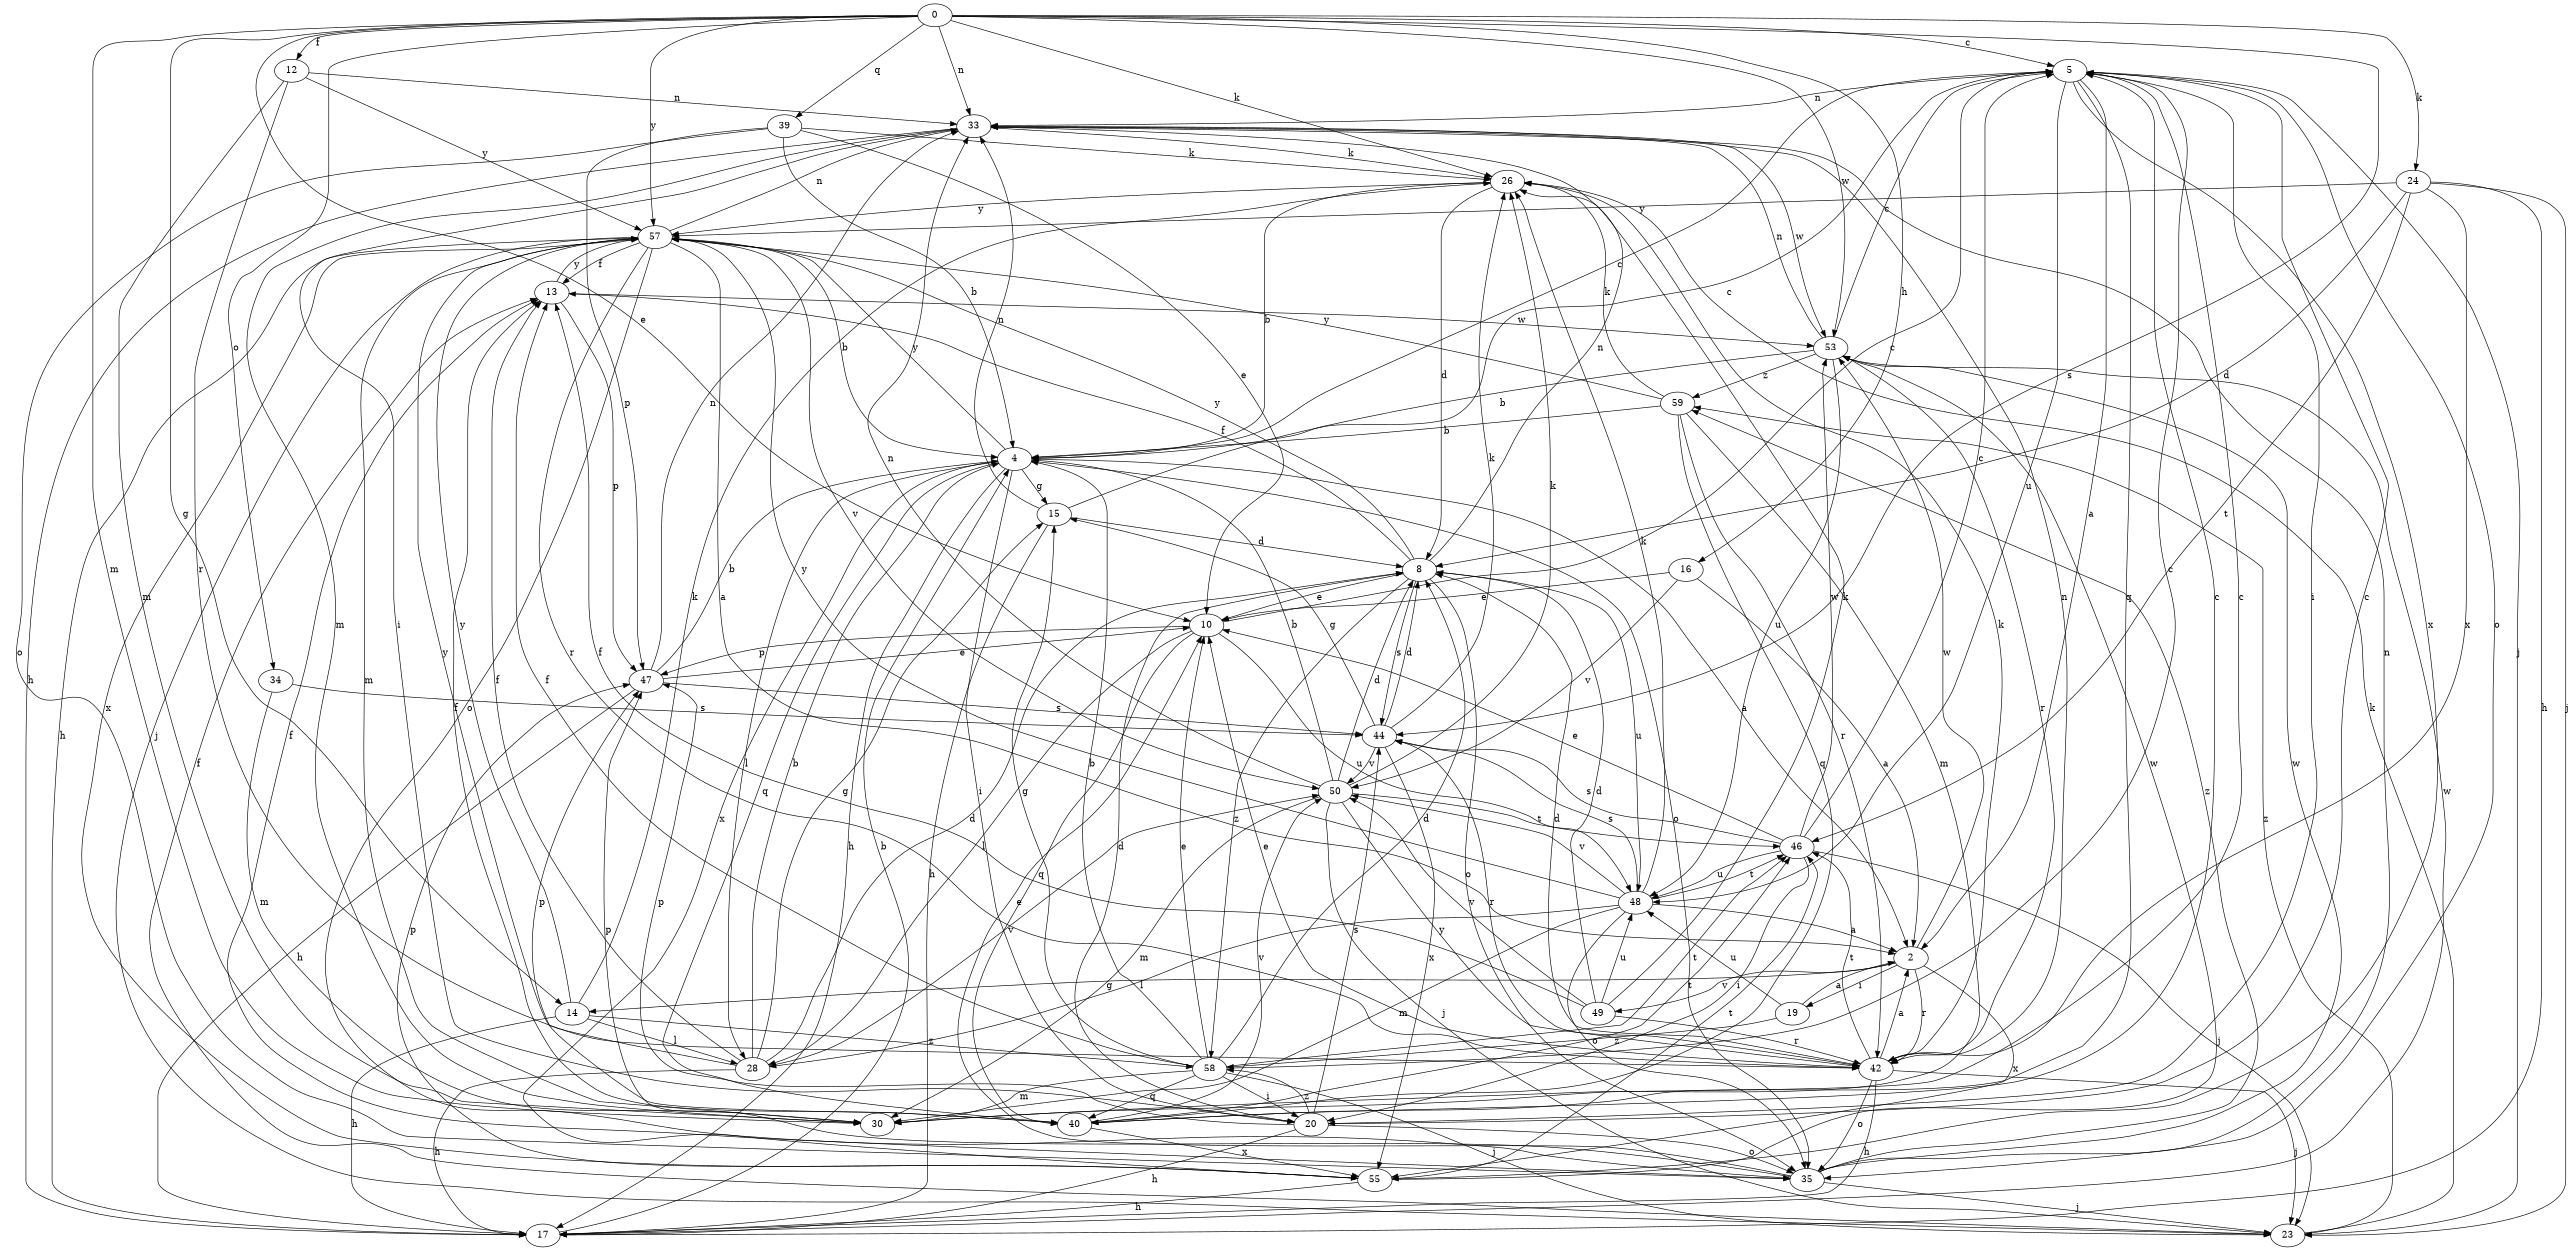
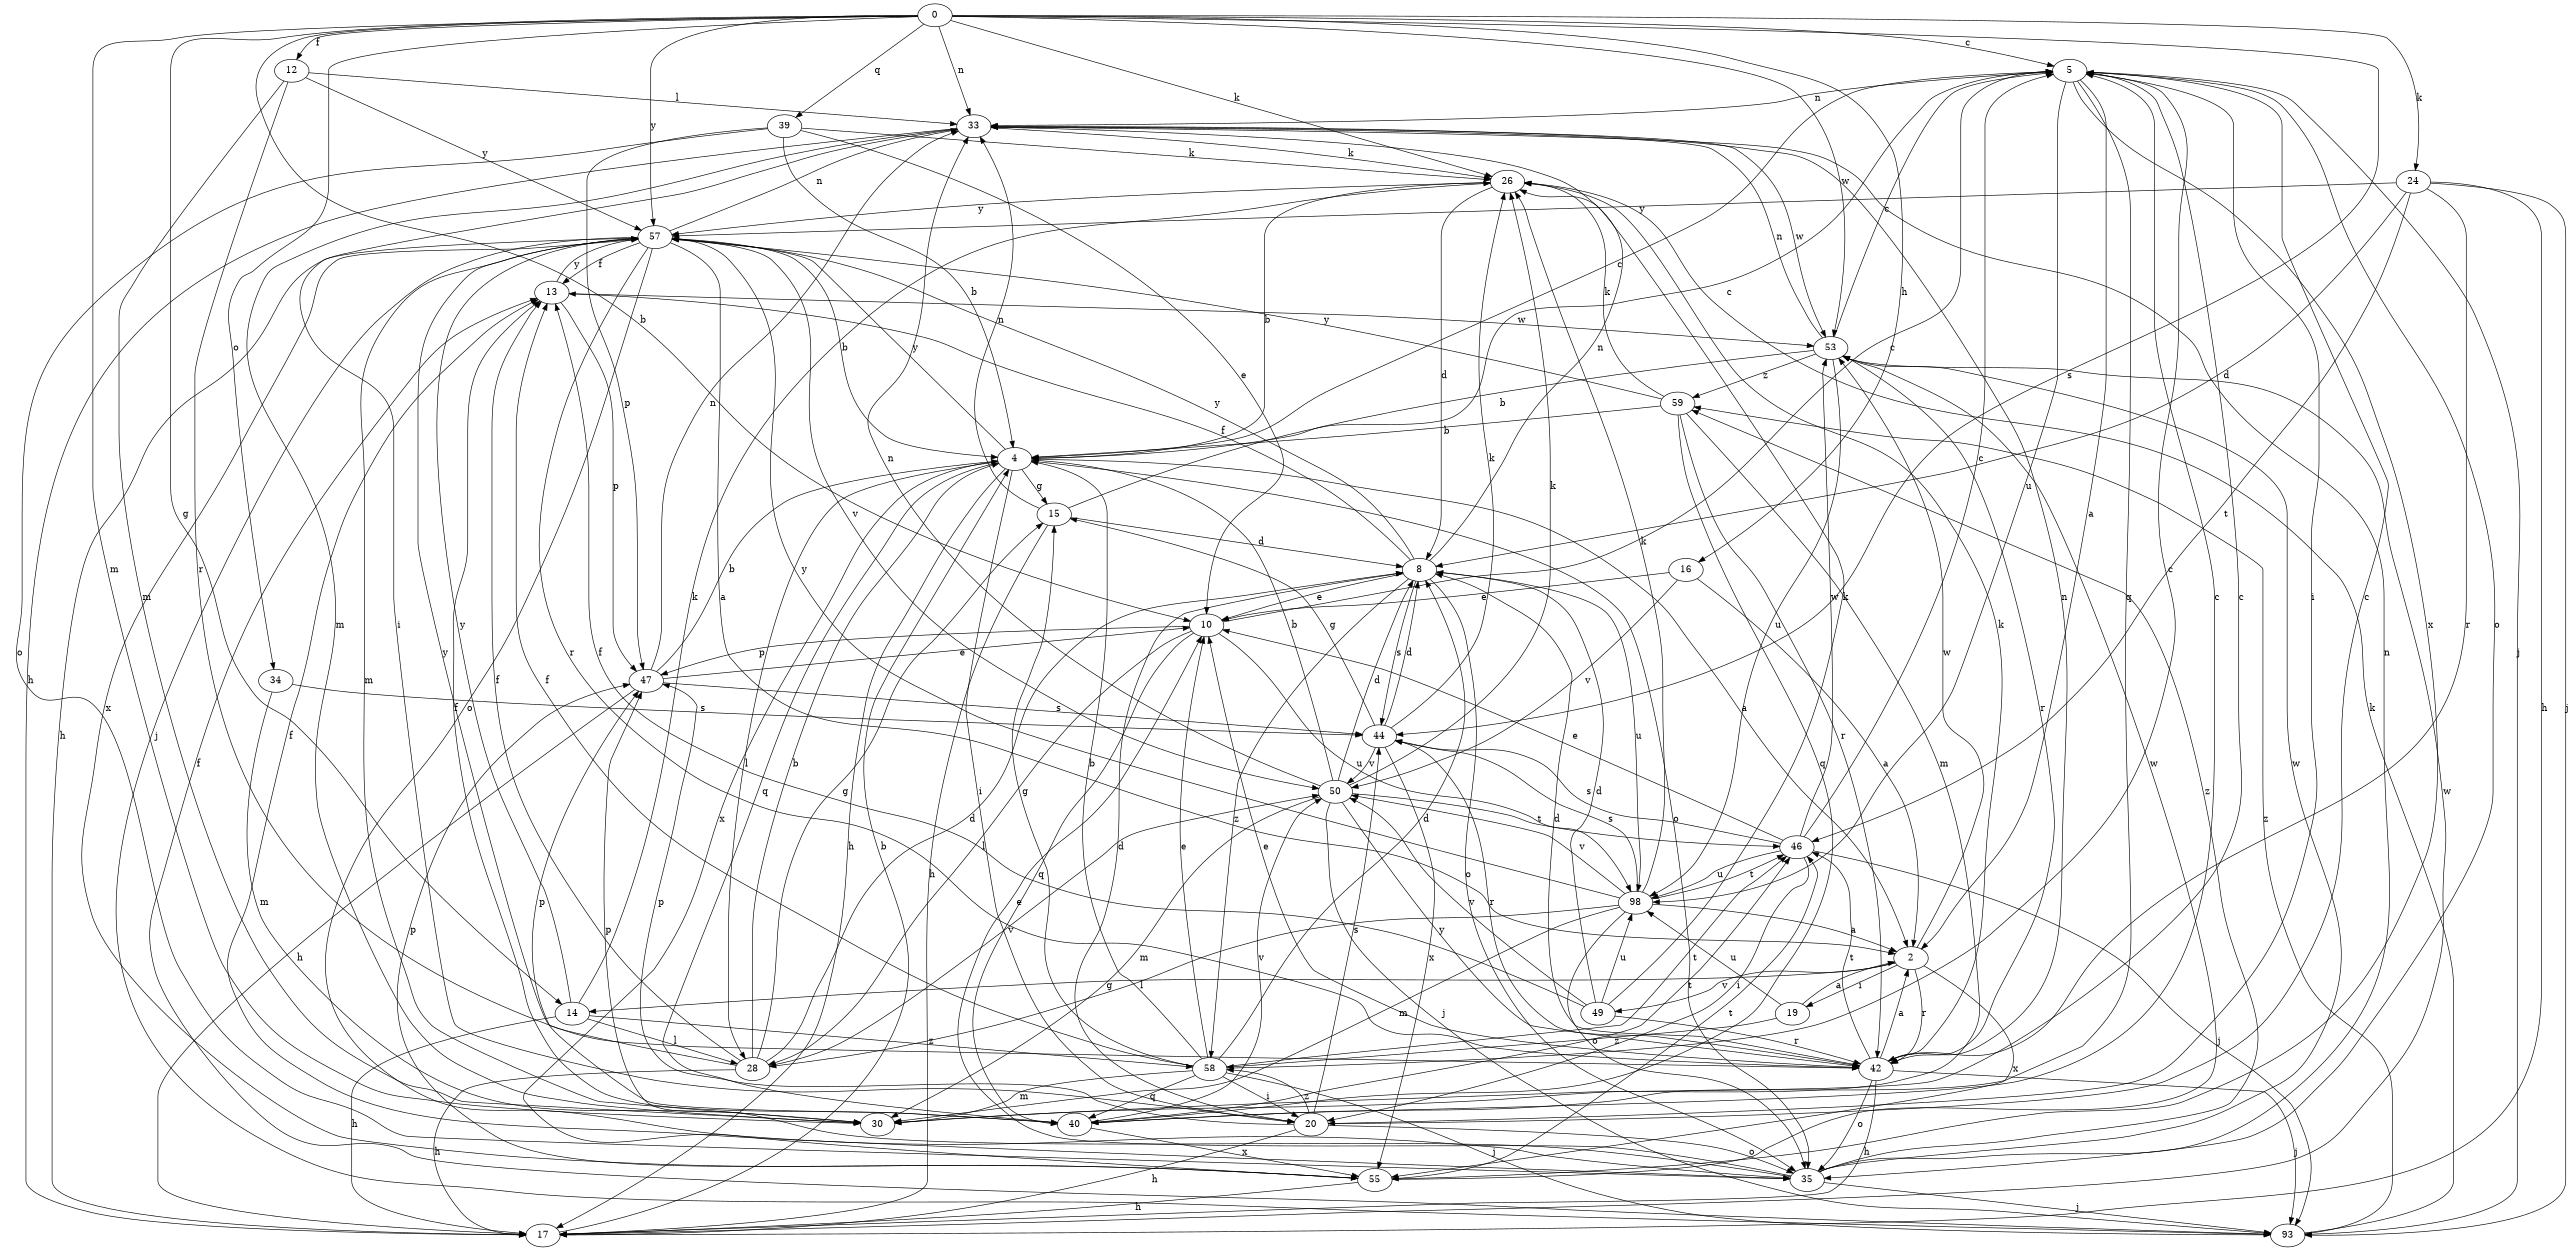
edge "12" -> "33": label "n" -> "l"
edge "0" -> "10": label "e" -> "b"
edge "24" -> "42": label "x" -> "r"
node "48": label "48" -> "98"
node "23": label "23" -> "93"
